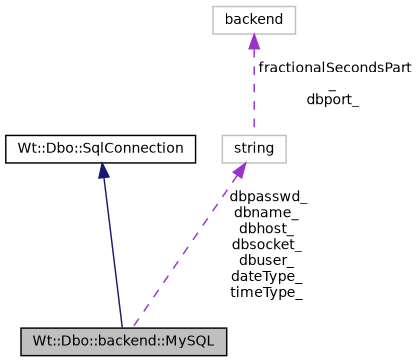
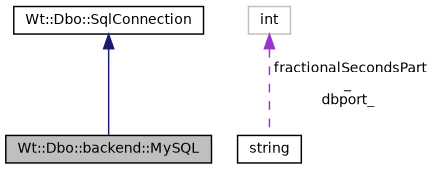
node "backend": label "backend" -> "int"
node "string": color grey75 -> black
edge "Wt::Dbo::backend::MySQL" -> "string": removed, label "dbpasswd_ dbname_ dbhost_ dbsocket_ dbuser_ dateType_ timeType_"
